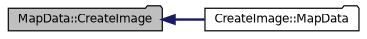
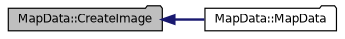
node "CreateImage::MapData": label "CreateImage::MapData" -> "MapData::MapData"
